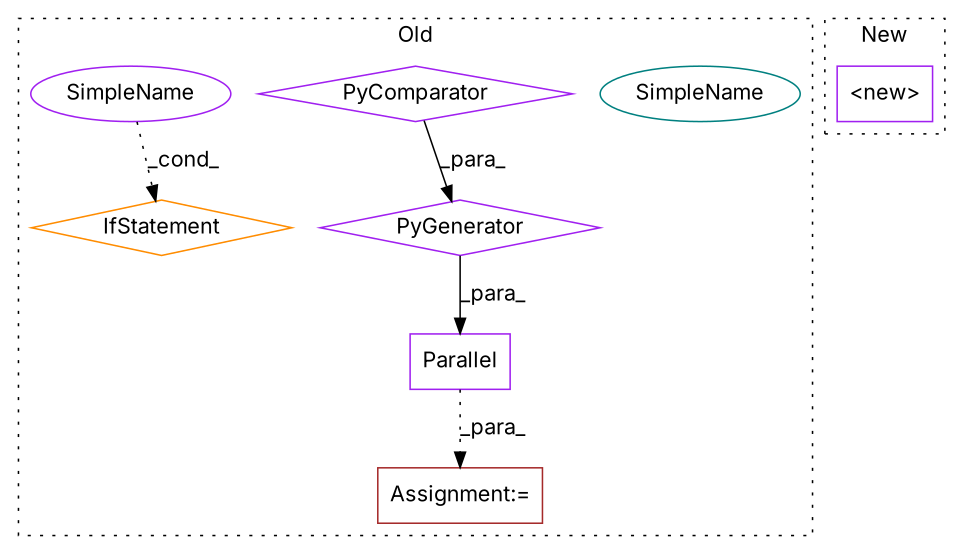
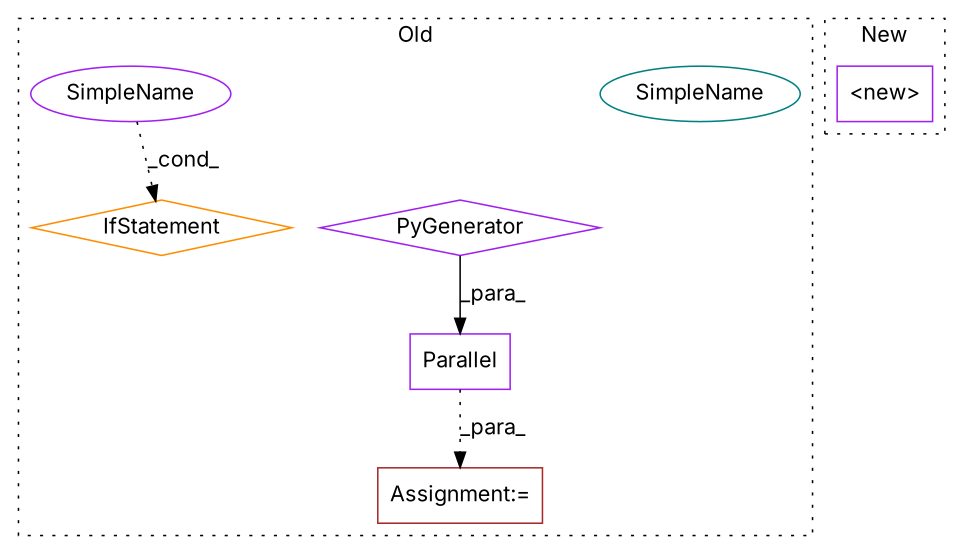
node "PyComparator": removed
